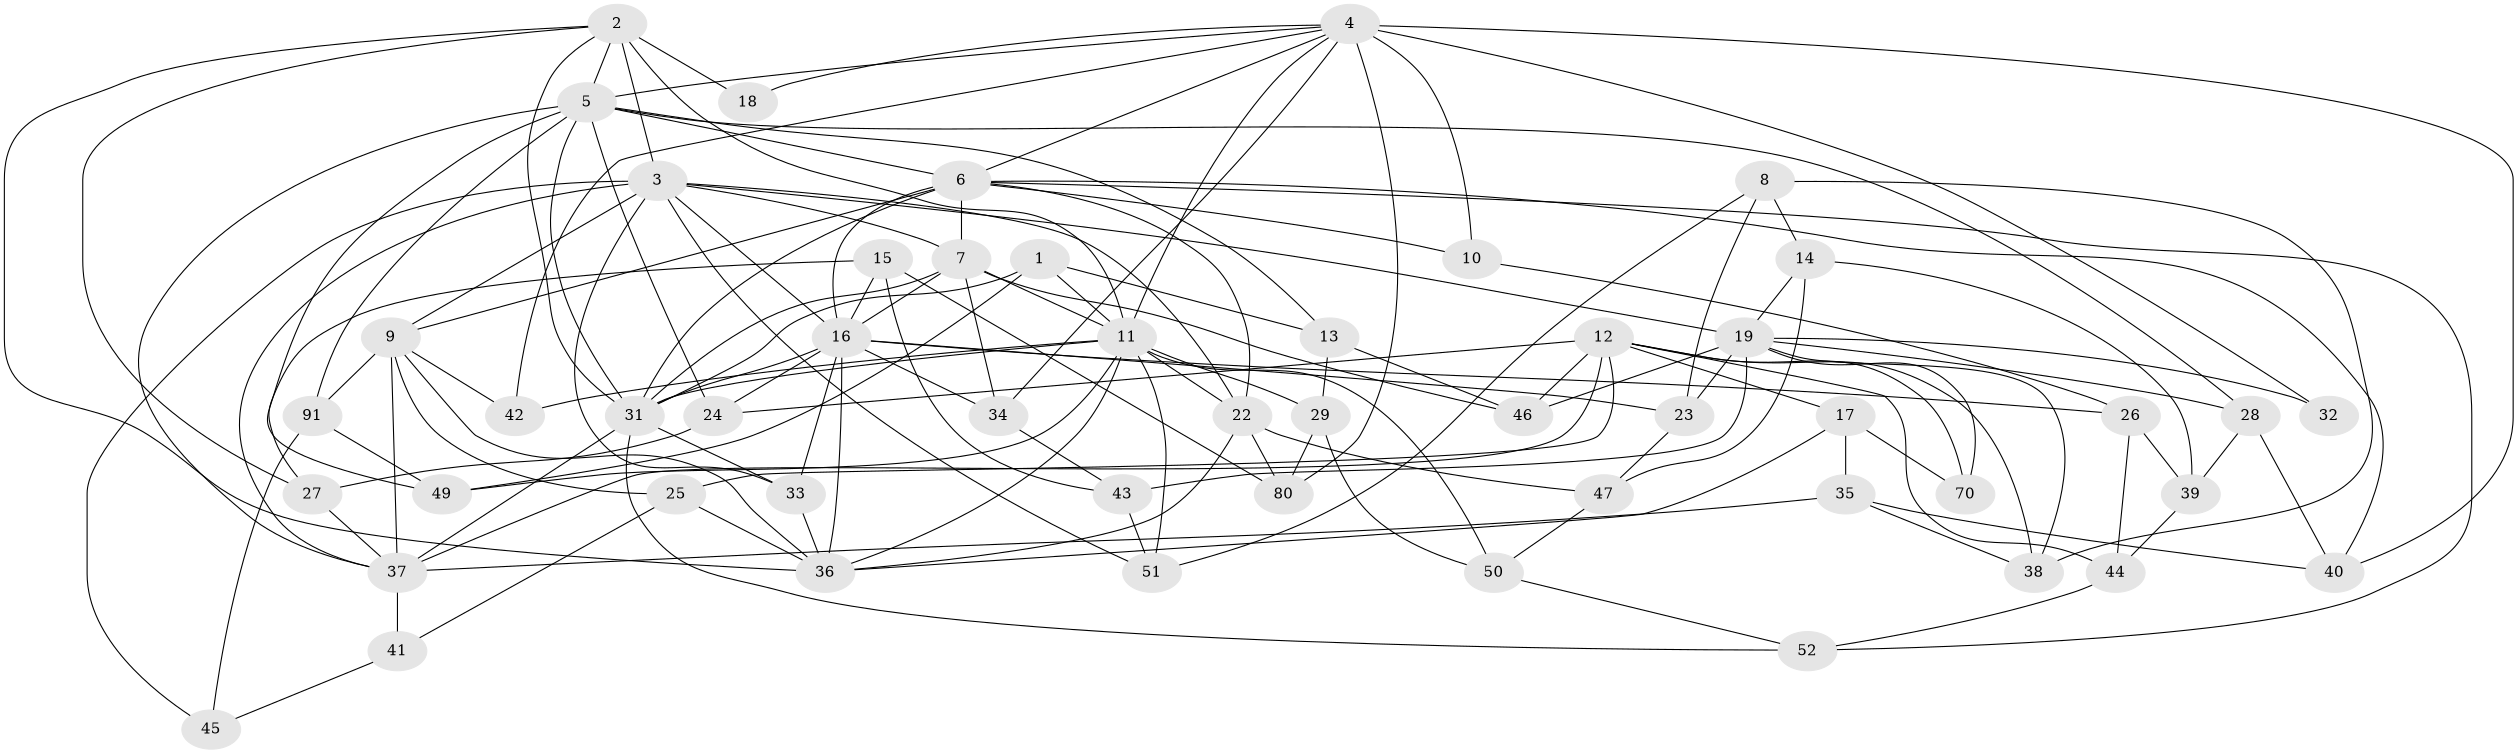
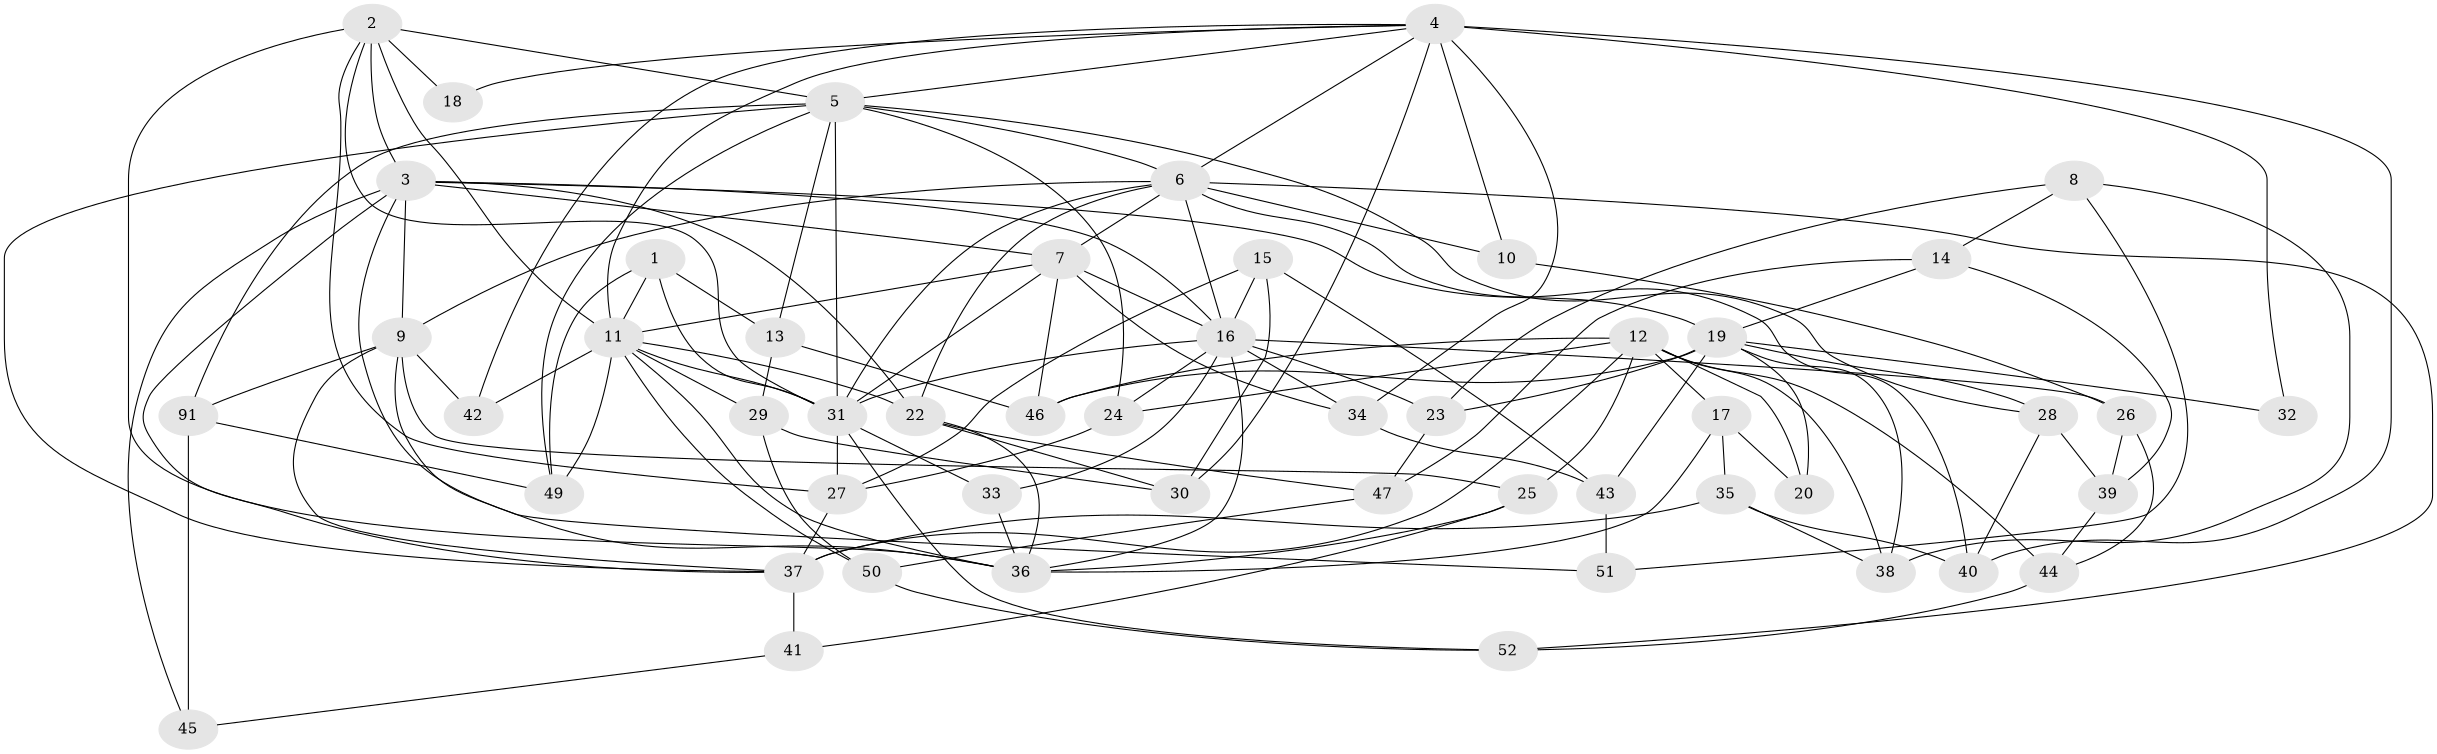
edge "3" -- "33": removed
edge "11" -- "51": removed
edge "31" -- "37": now "31" -- "27"
node "80": label "80" -> "30"
node "70": label "70" -> "20"
